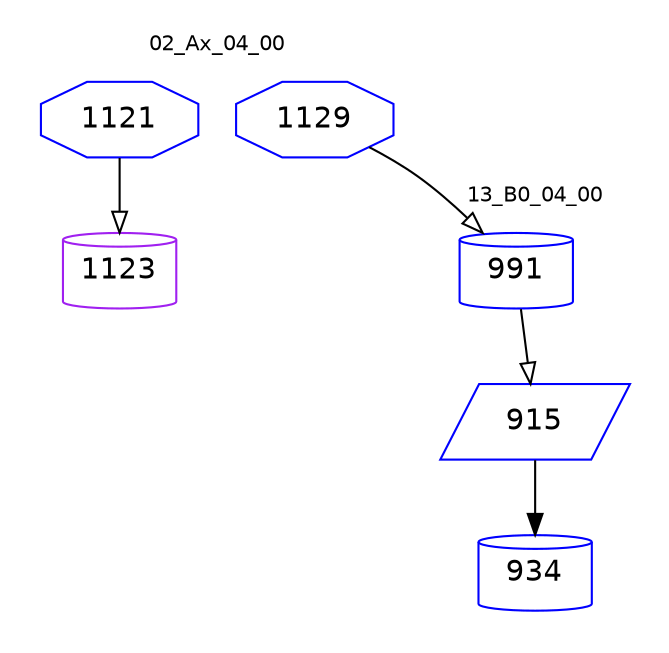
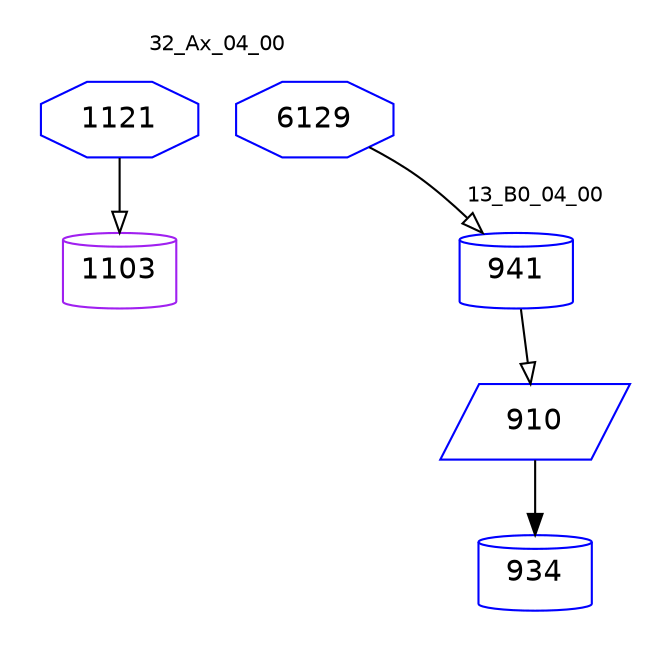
cluster "02_Ax_04_00": label "02_Ax_04_00" -> "32_Ax_04_00"
node "1129": label "1129" -> "6129"
node "1123": label "1123" -> "1103"
node "991": label "991" -> "941"
node "915": label "915" -> "910"
